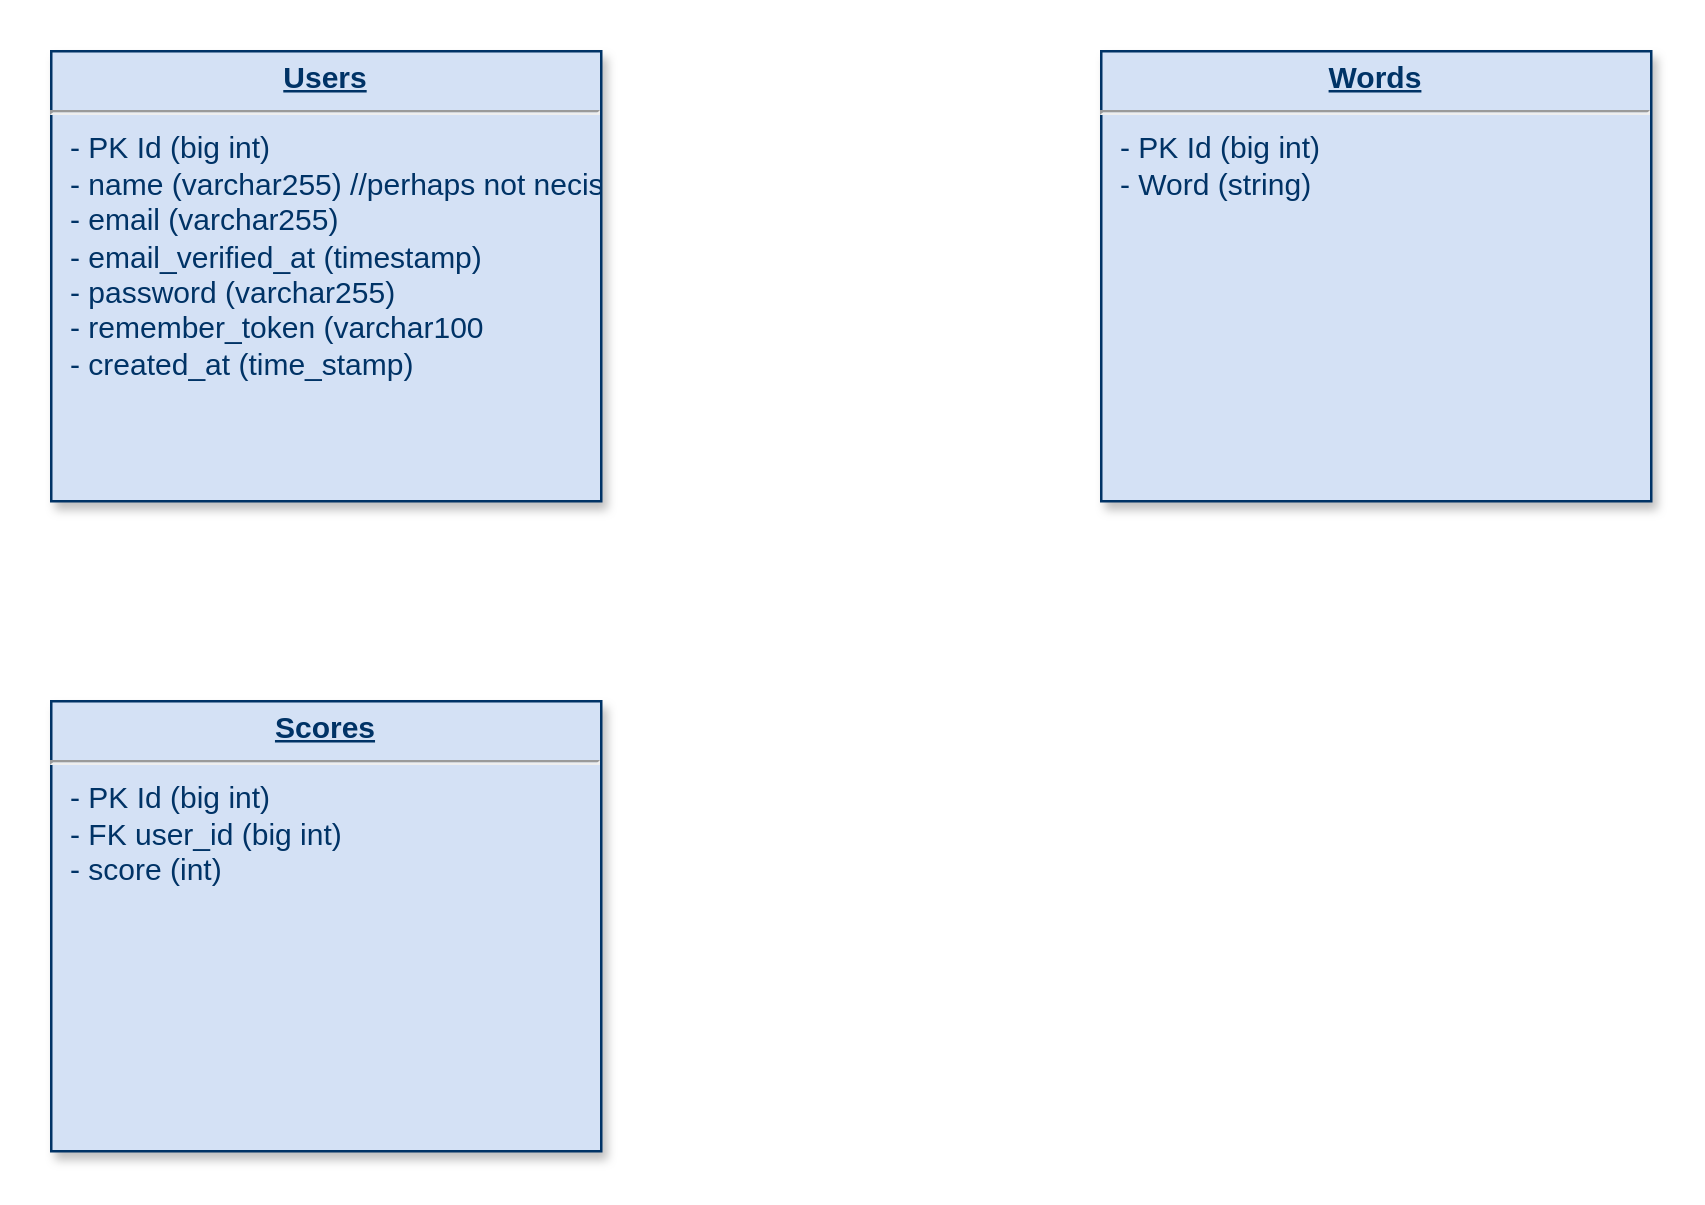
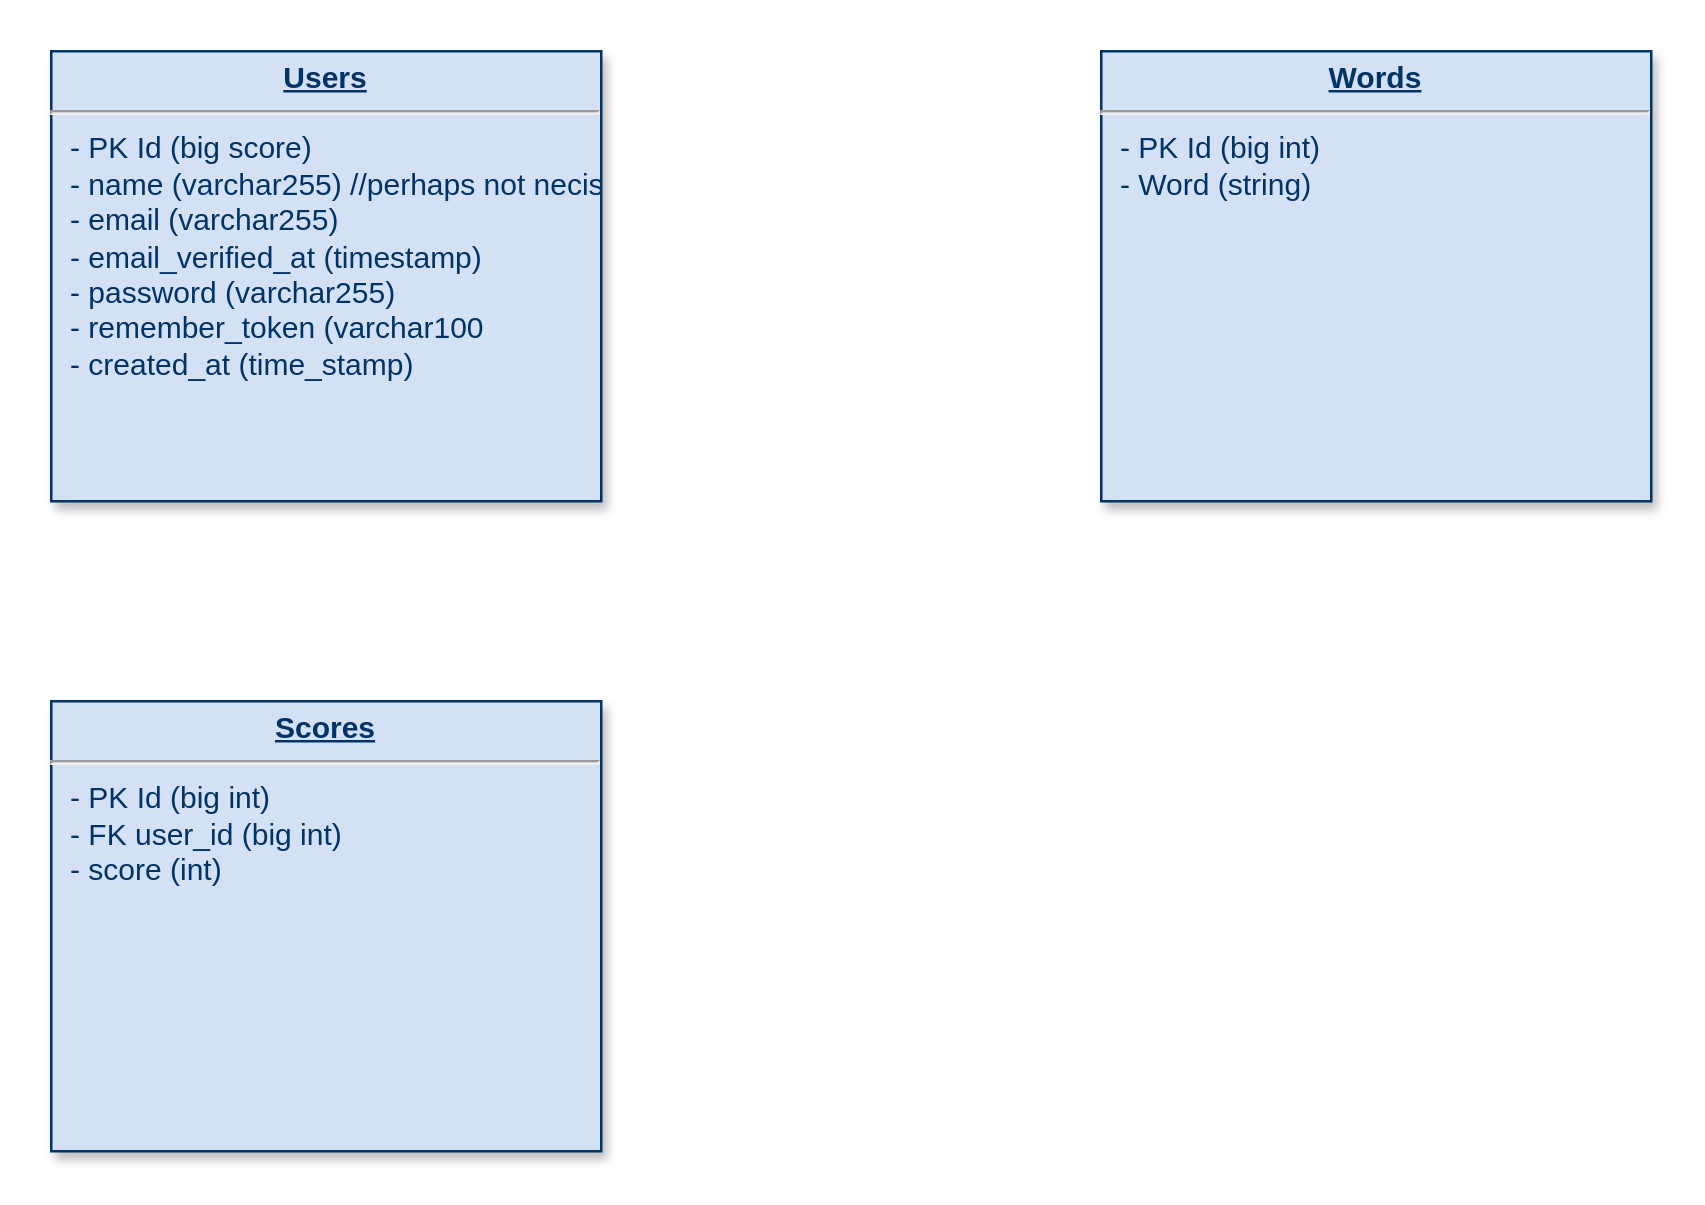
node "Users - PK Id (big int) - name (varchar255) //perhaps not necisarty - email (varchar255) - email_verified_at (timestamp) - password (varchar255) - remember_token (varchar100 - created_at (time_stamp)": label "Users - PK Id (big int) - name (varchar255) //perhaps not necisarty - email (varchar255) - email_verified_at (timestamp) - password (varchar255) - remember_token (varchar100 - created_at (time_stamp)" -> "Users - PK Id (big score) - name (varchar255) //perhaps not necisarty - email (varchar255) - email_verified_at (timestamp) - password (varchar255) - remember_token (varchar100 - created_at (time_stamp)"
